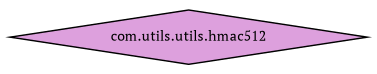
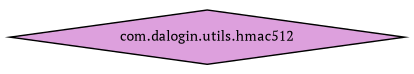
node "com.utils.utils.hmac512": label "com.utils.utils.hmac512" -> "com.dalogin.utils.hmac512"
